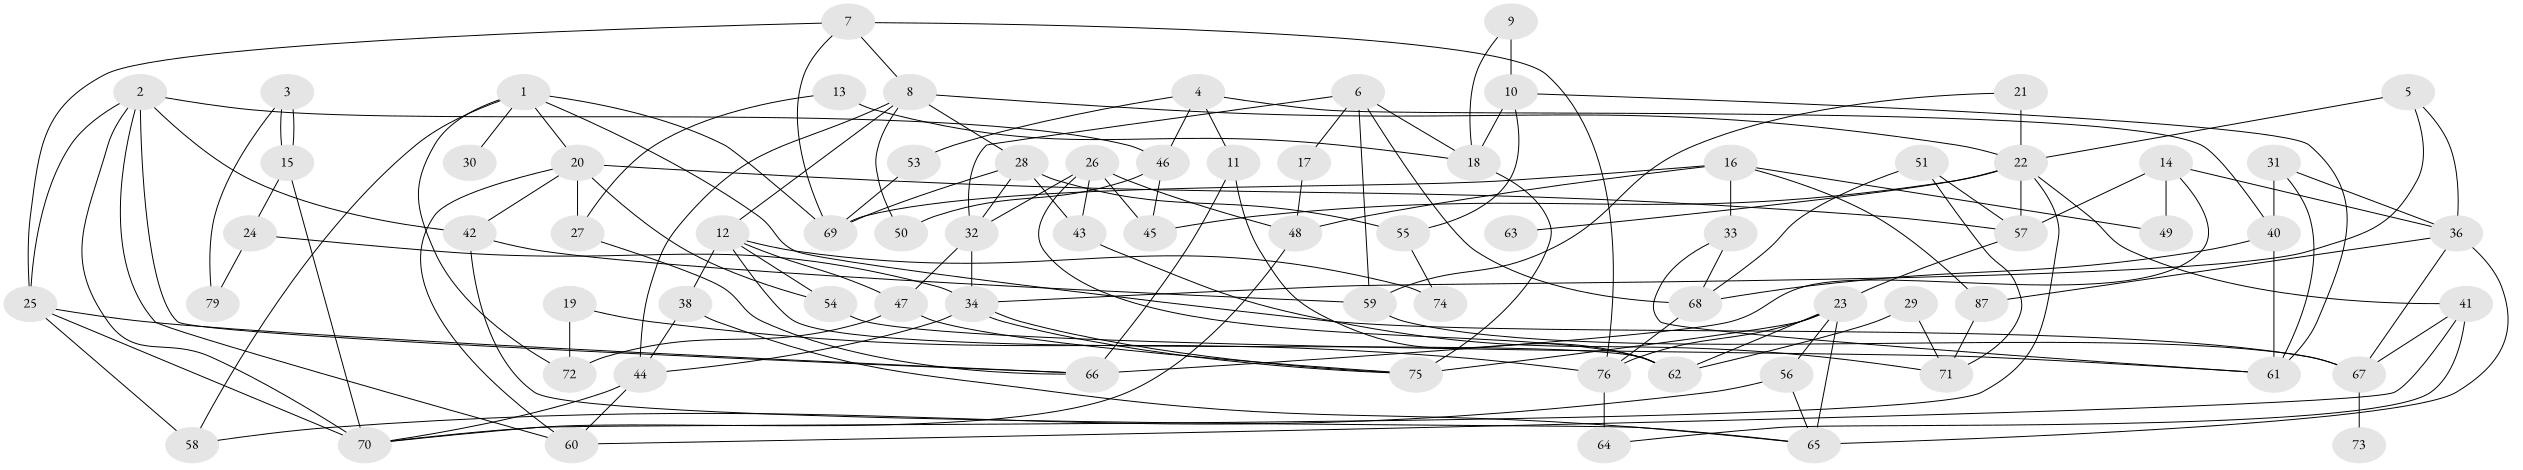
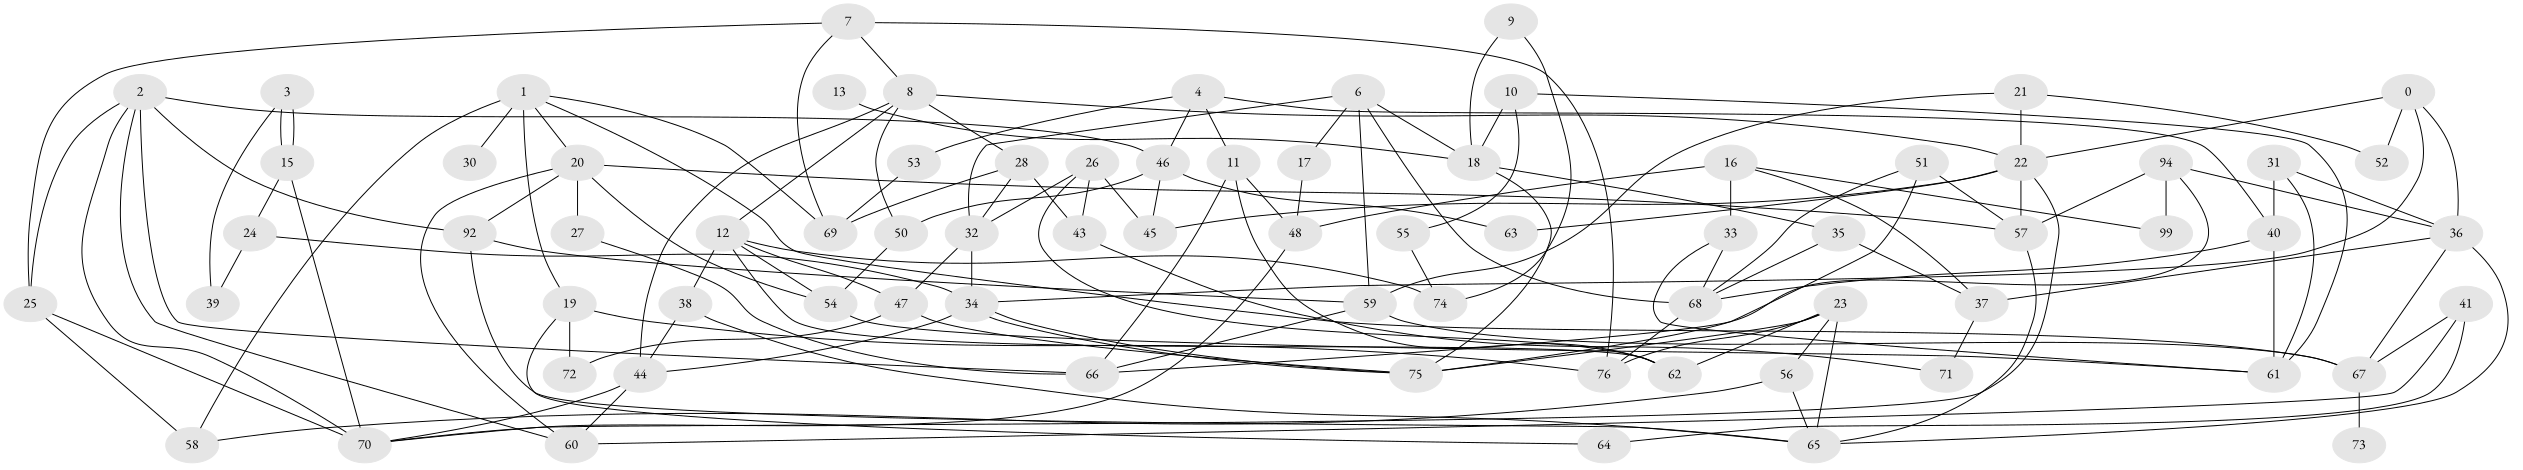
edge "9" -- "10": now "9" -- "74"
node "5": label "5" -> "0"
edge "13" -- "27": removed
node "14": label "14" -> "94"
node "52": added
edge "16" -- "69": removed
edge "46" -- "63": added
edge "28" -- "55": removed
edge "26" -- "48": now "11" -- "48"
edge "1" -- "72": now "1" -- "19"
node "42": label "42" -> "92"
node "35": added
node "49": label "49" -> "99"
edge "51" -- "71": now "51" -- "75"
edge "57" -- "23": now "57" -- "65"
edge "50" -- "54": added
edge "22" -- "41": removed
node "79": label "79" -> "39"
node "29": removed
node "87": label "87" -> "37"
edge "25" -- "66": now "59" -- "66"
edge "76" -- "64": now "19" -- "64"
